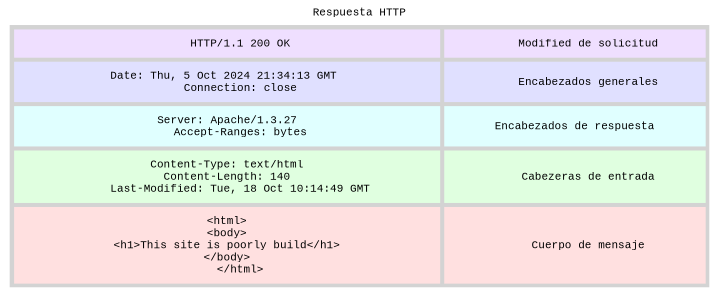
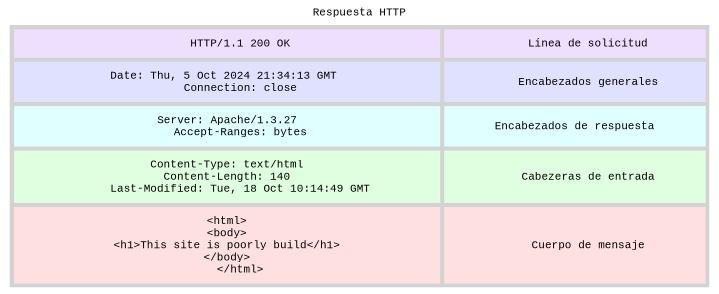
node "HTTP/1.1 200 OK": text "Modified de solicitud" -> "Línea de solicitud"
